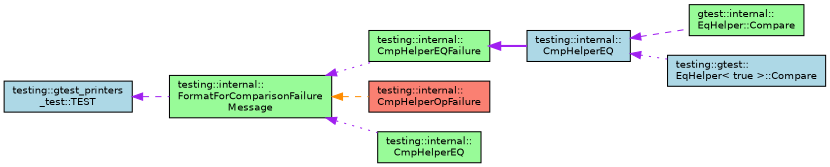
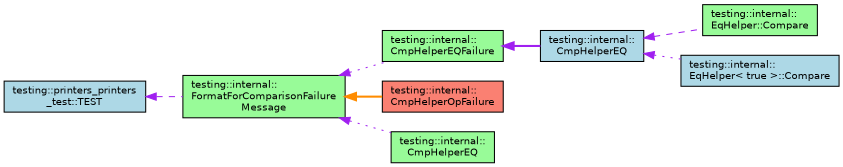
node "gtest::internal:: EqHelper::Compare": label "gtest::internal:: EqHelper::Compare" -> "testing::internal:: EqHelper::Compare"
node "testing::gtest:: EqHelper< true >::Compare": label "testing::gtest:: EqHelper< true >::Compare" -> "testing::internal:: EqHelper< true >::Compare"
node "testing::gtest_printers _test::TEST": label "testing::gtest_printers _test::TEST" -> "testing::printers_printers _test::TEST"
edge "testing::internal:: CmpHelperOpFailure" -> "testing::internal:: FormatForComparisonFailure Message": style dashed -> bold
